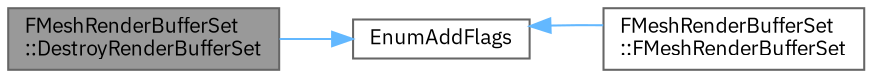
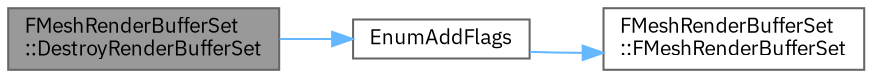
edge "FMeshRenderBufferSet ::FMeshRenderBufferSet" -> "EnumAddFlags": reversed
